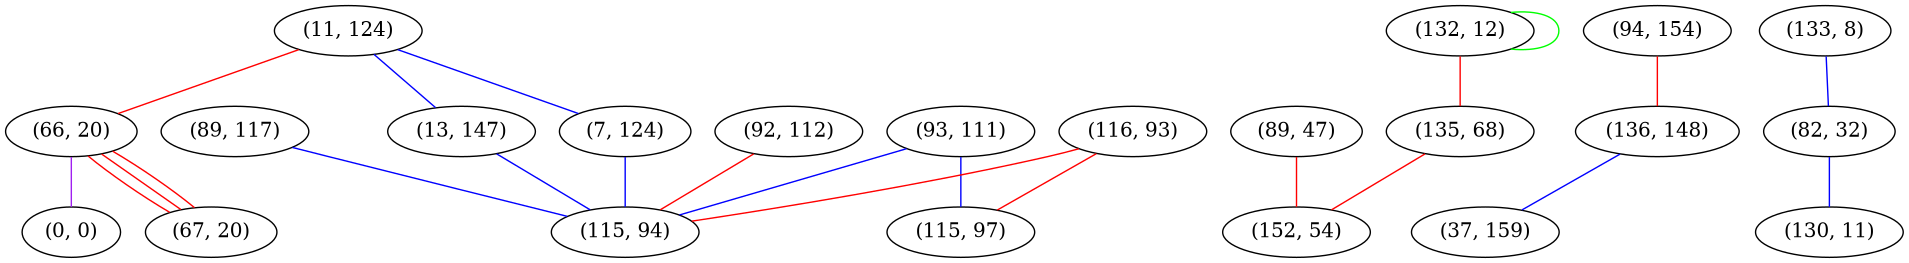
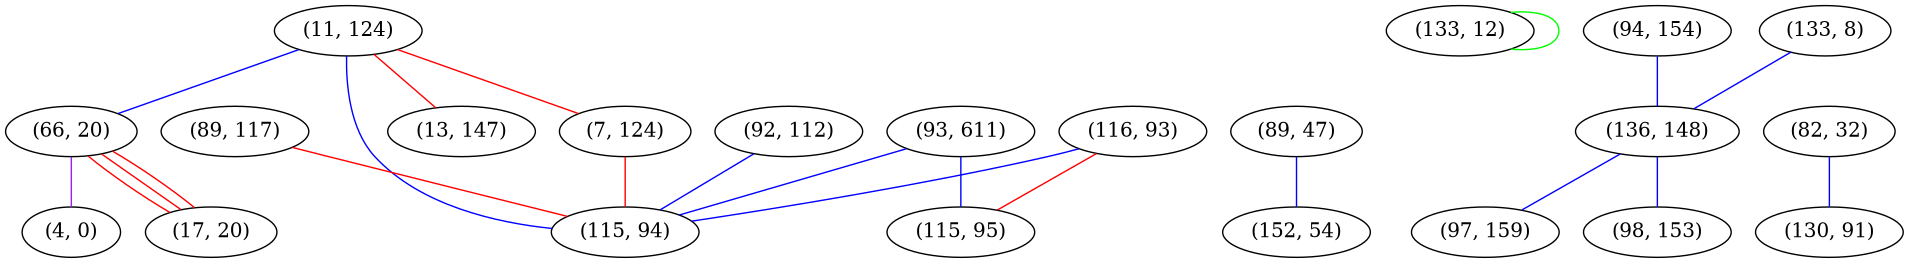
node "(132, 12)": label "(132, 12)" -> "(133, 12)"
edge "(11, 124)" -- "(13, 147)": color blue -> red
edge "(94, 154)" -- "(136, 148)": color red -> blue
edge "(133, 8)" -- "(82, 32)": now "(133, 8)" -- "(136, 148)"
edge "(11, 124)" -- "(66, 20)": color red -> blue
edge "(11, 124)" -- "(7, 124)": color blue -> red
node "(93, 111)": label "(93, 111)" -> "(93, 611)"
node "(135, 68)": removed
edge "(89, 117)" -- "(115, 94)": color blue -> red
edge "(13, 147)" -- "(115, 94)": now "(11, 124)" -- "(115, 94)"
edge "(7, 124)" -- "(115, 94)": color blue -> red
edge "(92, 112)" -- "(115, 94)": color red -> blue
edge "(89, 47)" -- "(152, 54)": color red -> blue
edge "(116, 93)" -- "(115, 94)": color red -> blue
node "(0, 0)": label "(0, 0)" -> "(4, 0)"
node "(67, 20)": label "(67, 20)" -> "(17, 20)"
node "(115, 97)": label "(115, 97)" -> "(115, 95)"
node "(37, 159)": label "(37, 159)" -> "(97, 159)"
node "(98, 153)": added
node "(130, 11)": label "(130, 11)" -> "(130, 91)"
